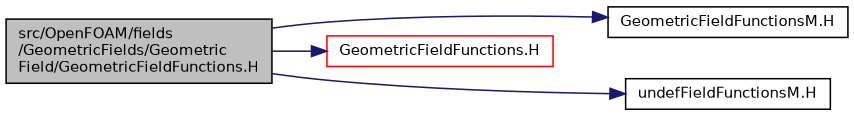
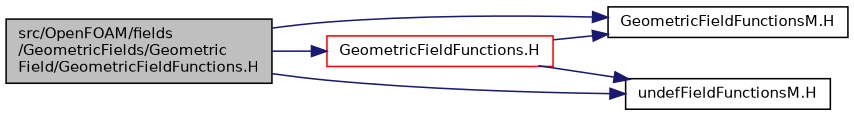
edge "GeometricFieldFunctions.H" -> "GeometricFieldFunctionsM.H": added
edge "GeometricFieldFunctions.H" -> "undefFieldFunctionsM.H": added
